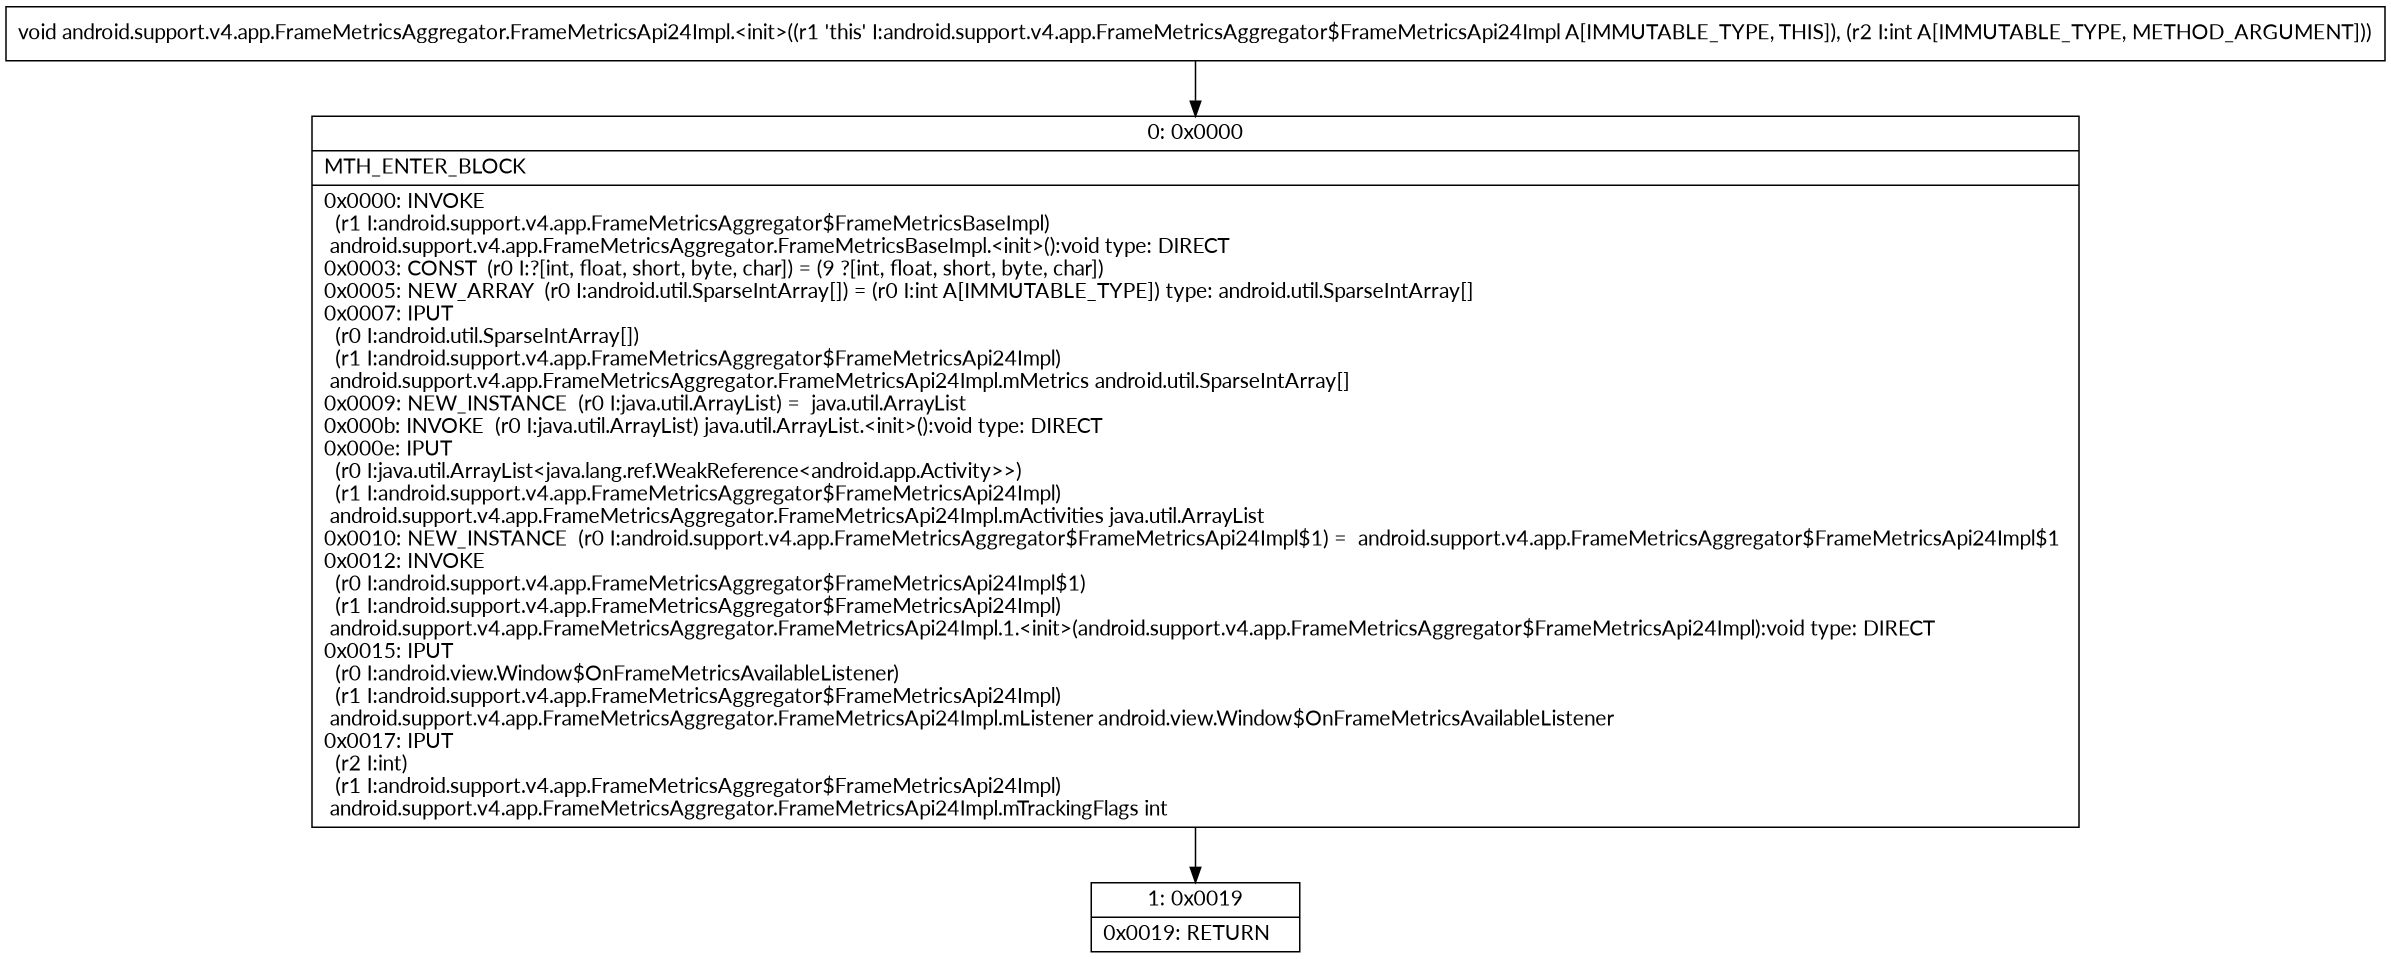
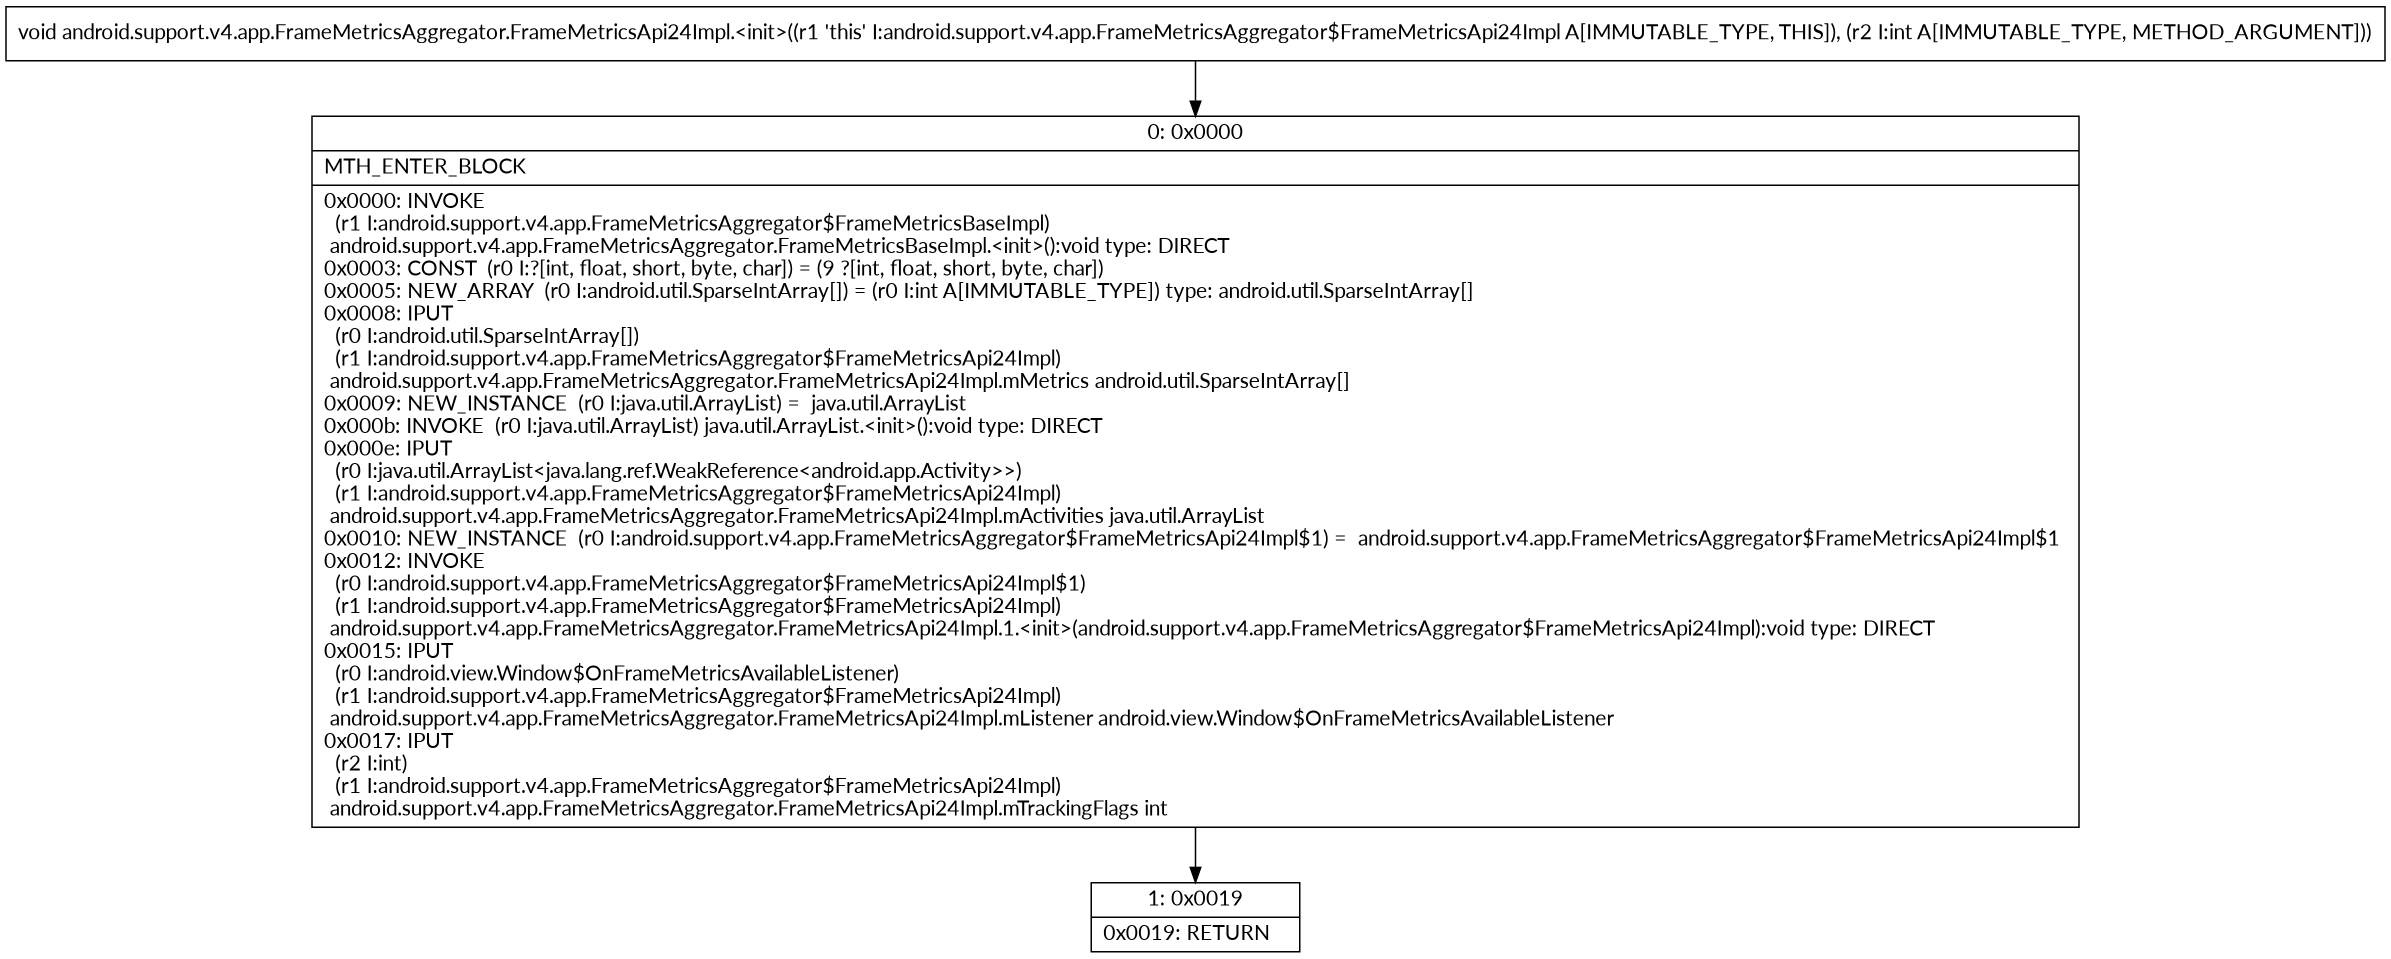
node "0: 0x0000": text "0x0007: IPUT" -> "0x0008: IPUT"
